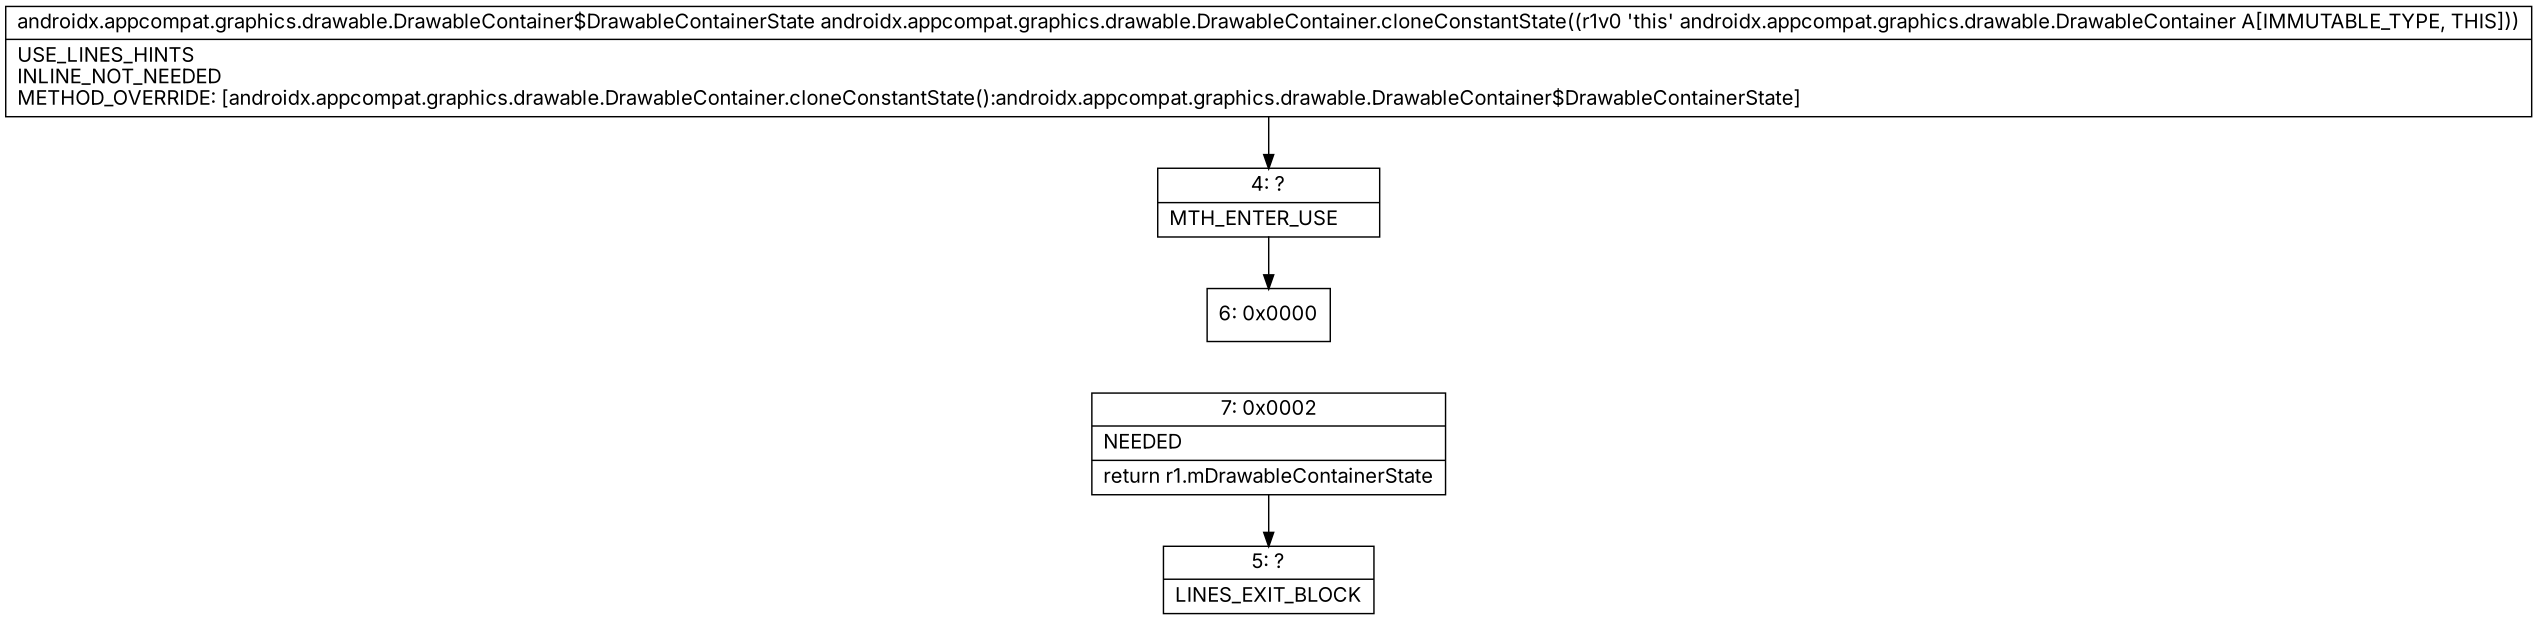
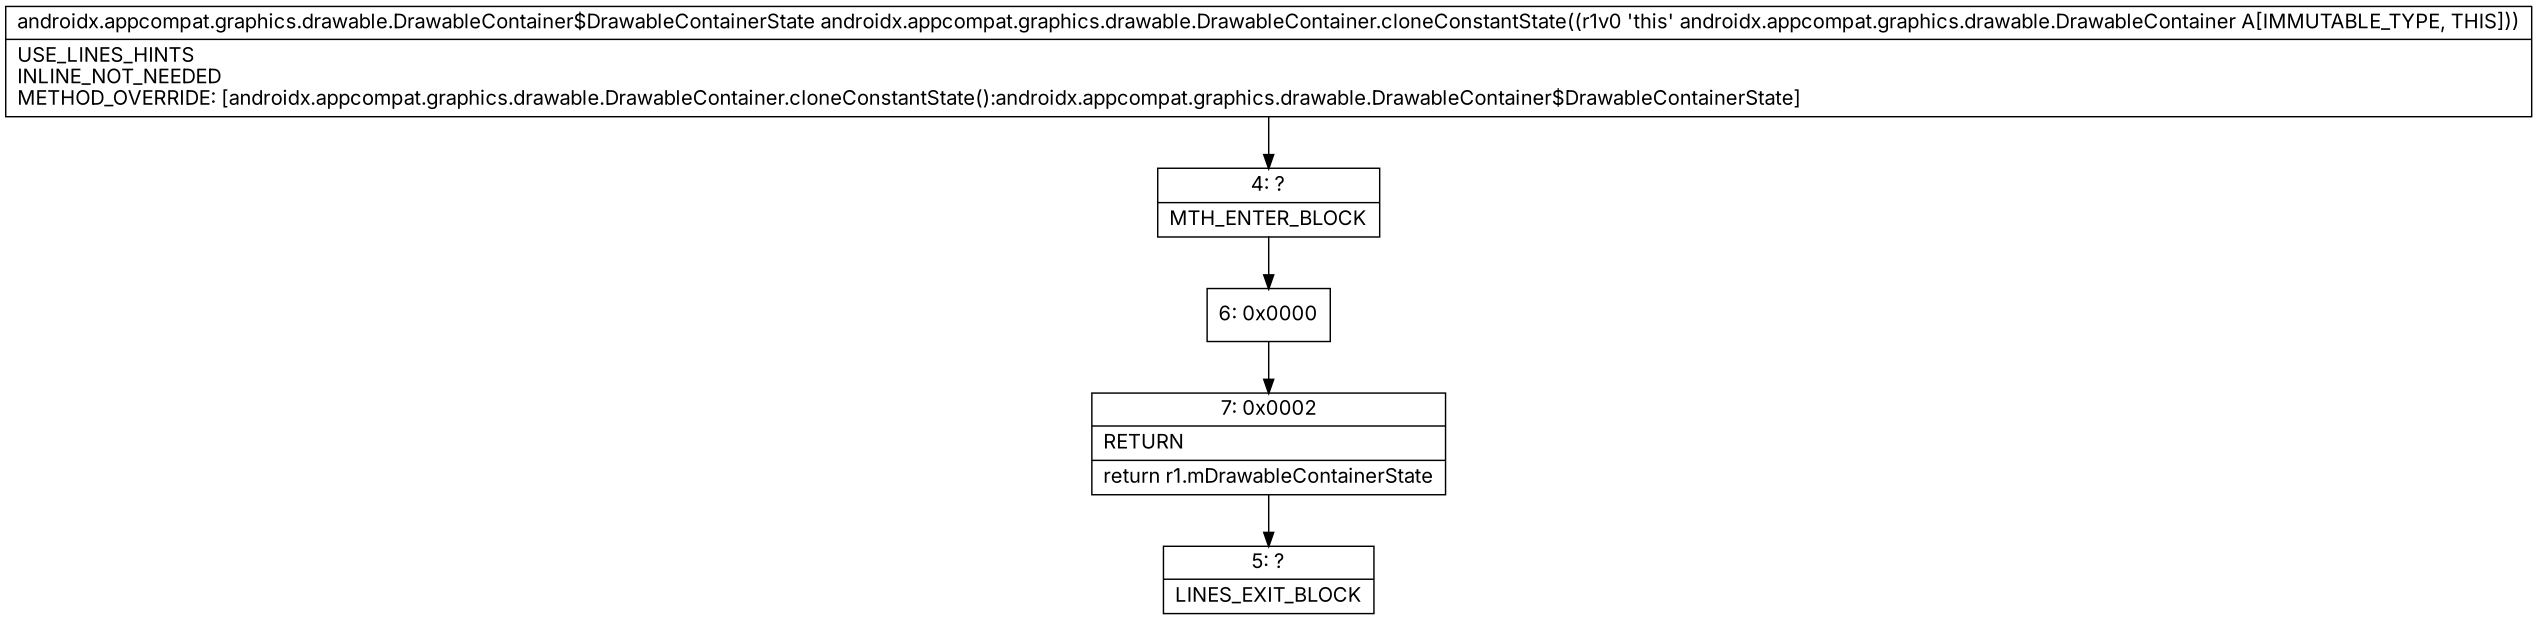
node "4: ?": text "MTH_ENTER_USE" -> "MTH_ENTER_BLOCK"
edge "6: 0x0000" -> "7: 0x0002": added
node "7: 0x0002": text "NEEDED" -> "RETURN"
